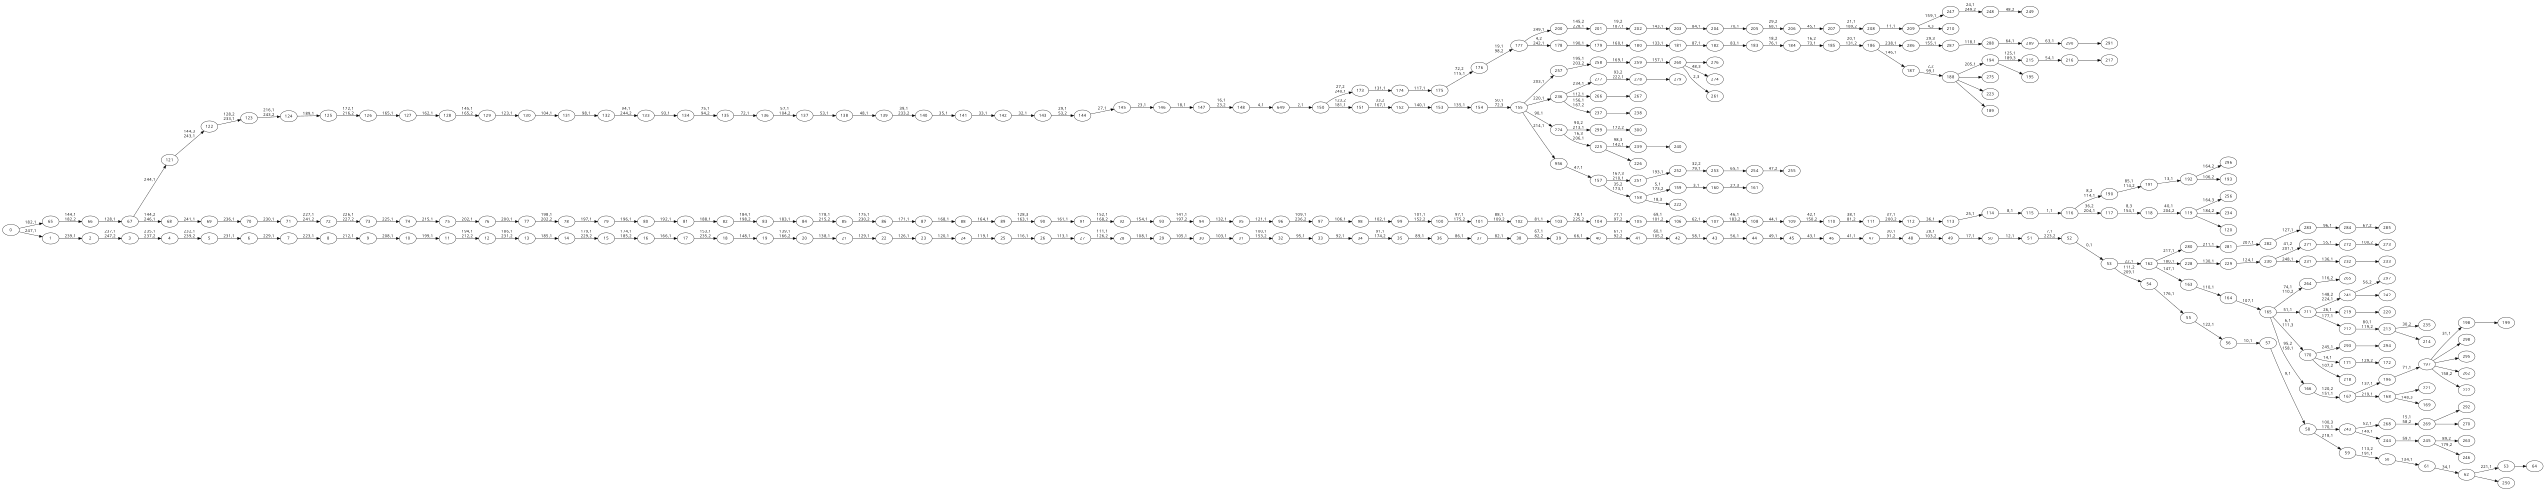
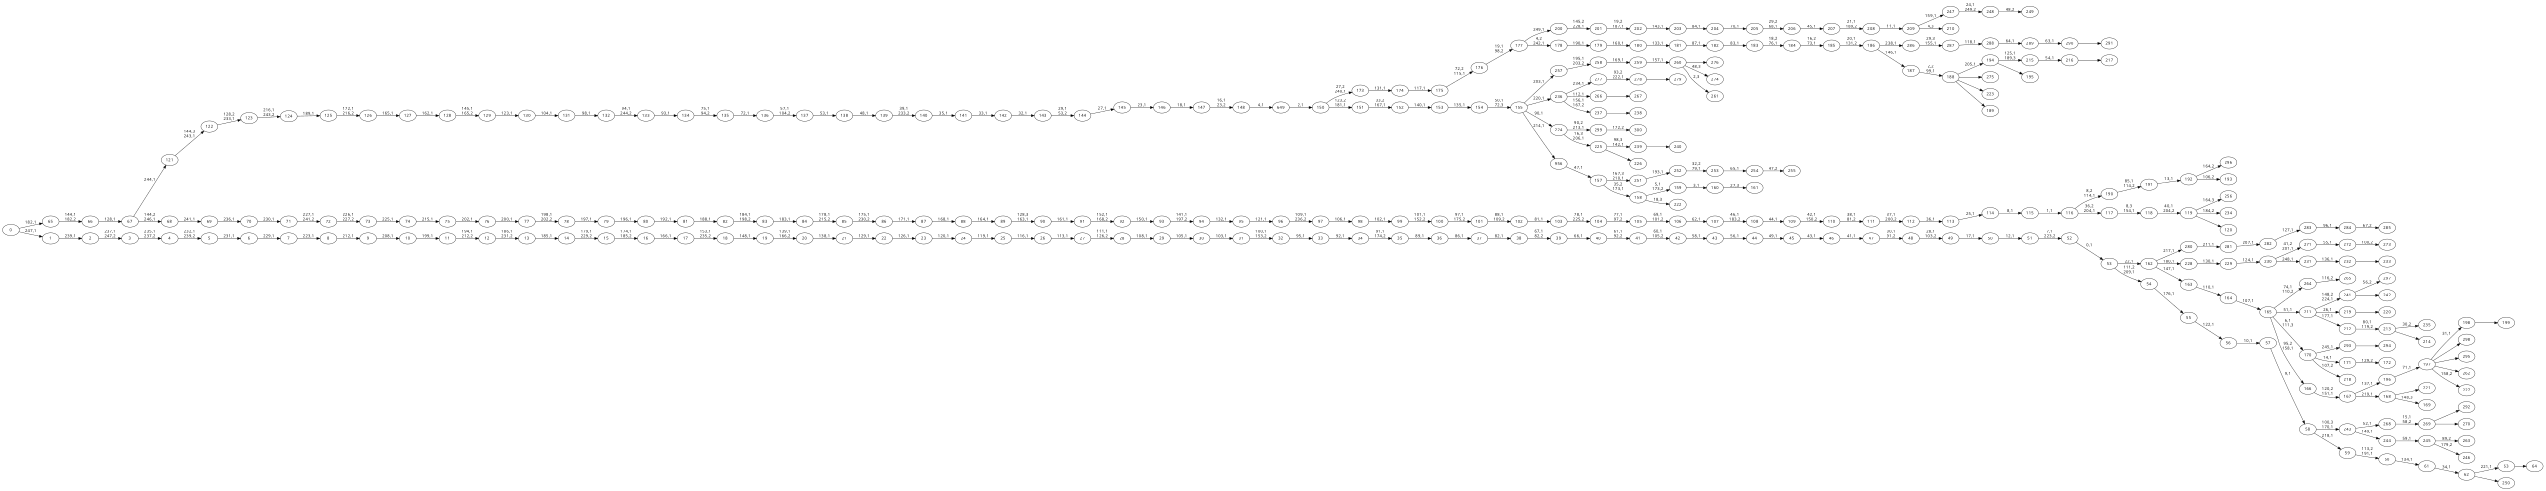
edge "92" -> "93": label "154,1" -> "150,1"
